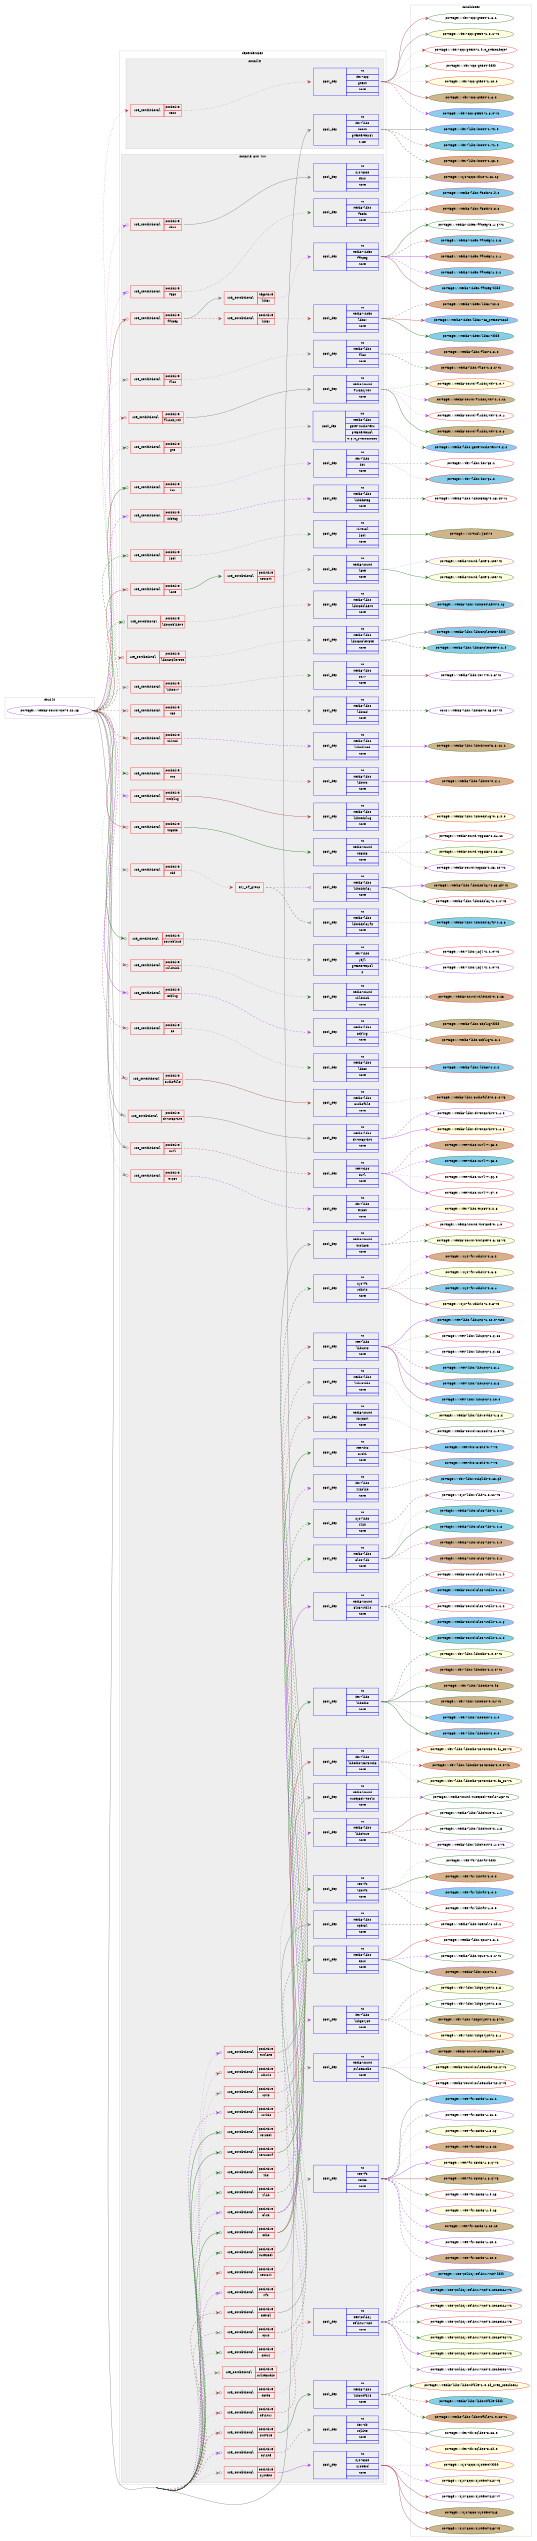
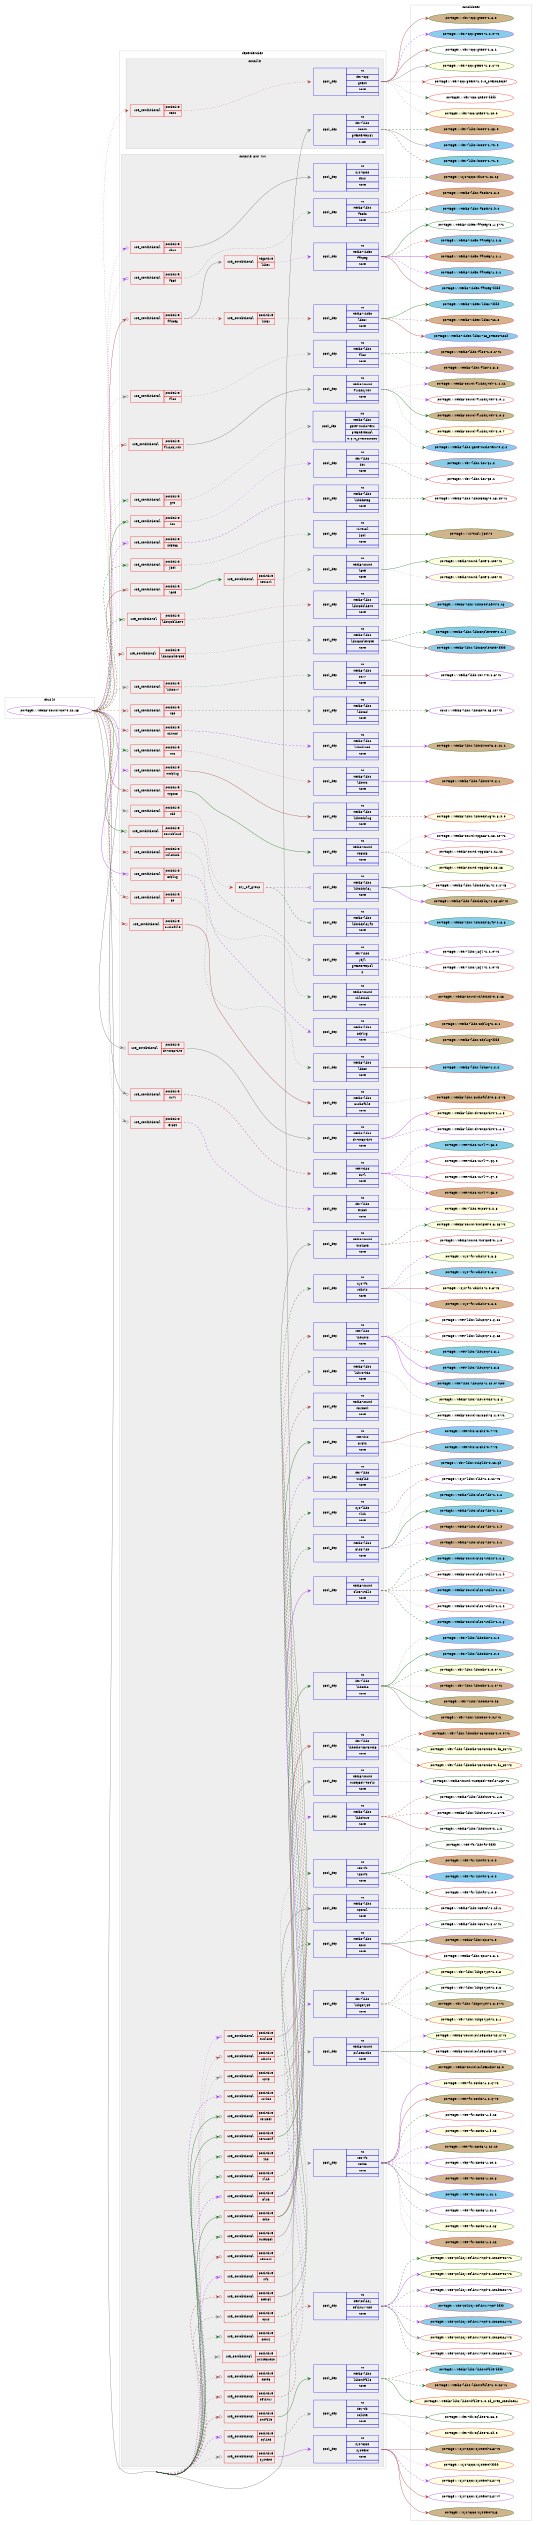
node "portage://net-libs/libupnp-1.6.25": color purple -> red
node "portage://net-libs/libupnp-1.10.0": removed
node "portage://net-fs/samba-4.10.2": label "portage://net-fs/samba-4.10.2" -> "portage://dep-fs/samba-4.10.2"
